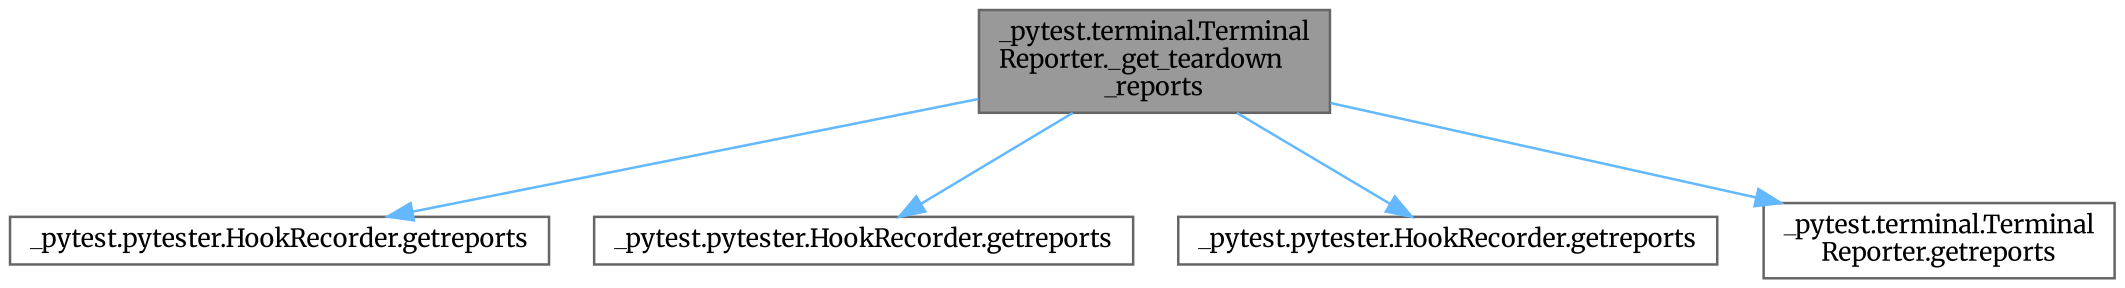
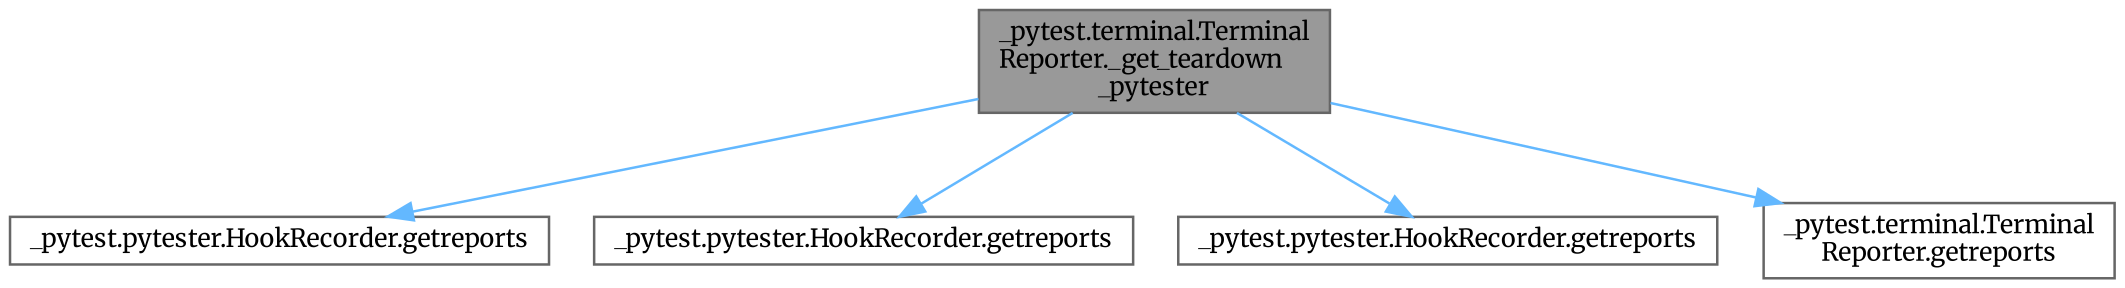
node "_pytest.terminal.Terminal Reporter._get_teardown _reports": label "_pytest.terminal.Terminal Reporter._get_teardown _reports" -> "_pytest.terminal.Terminal Reporter._get_teardown _pytester"
